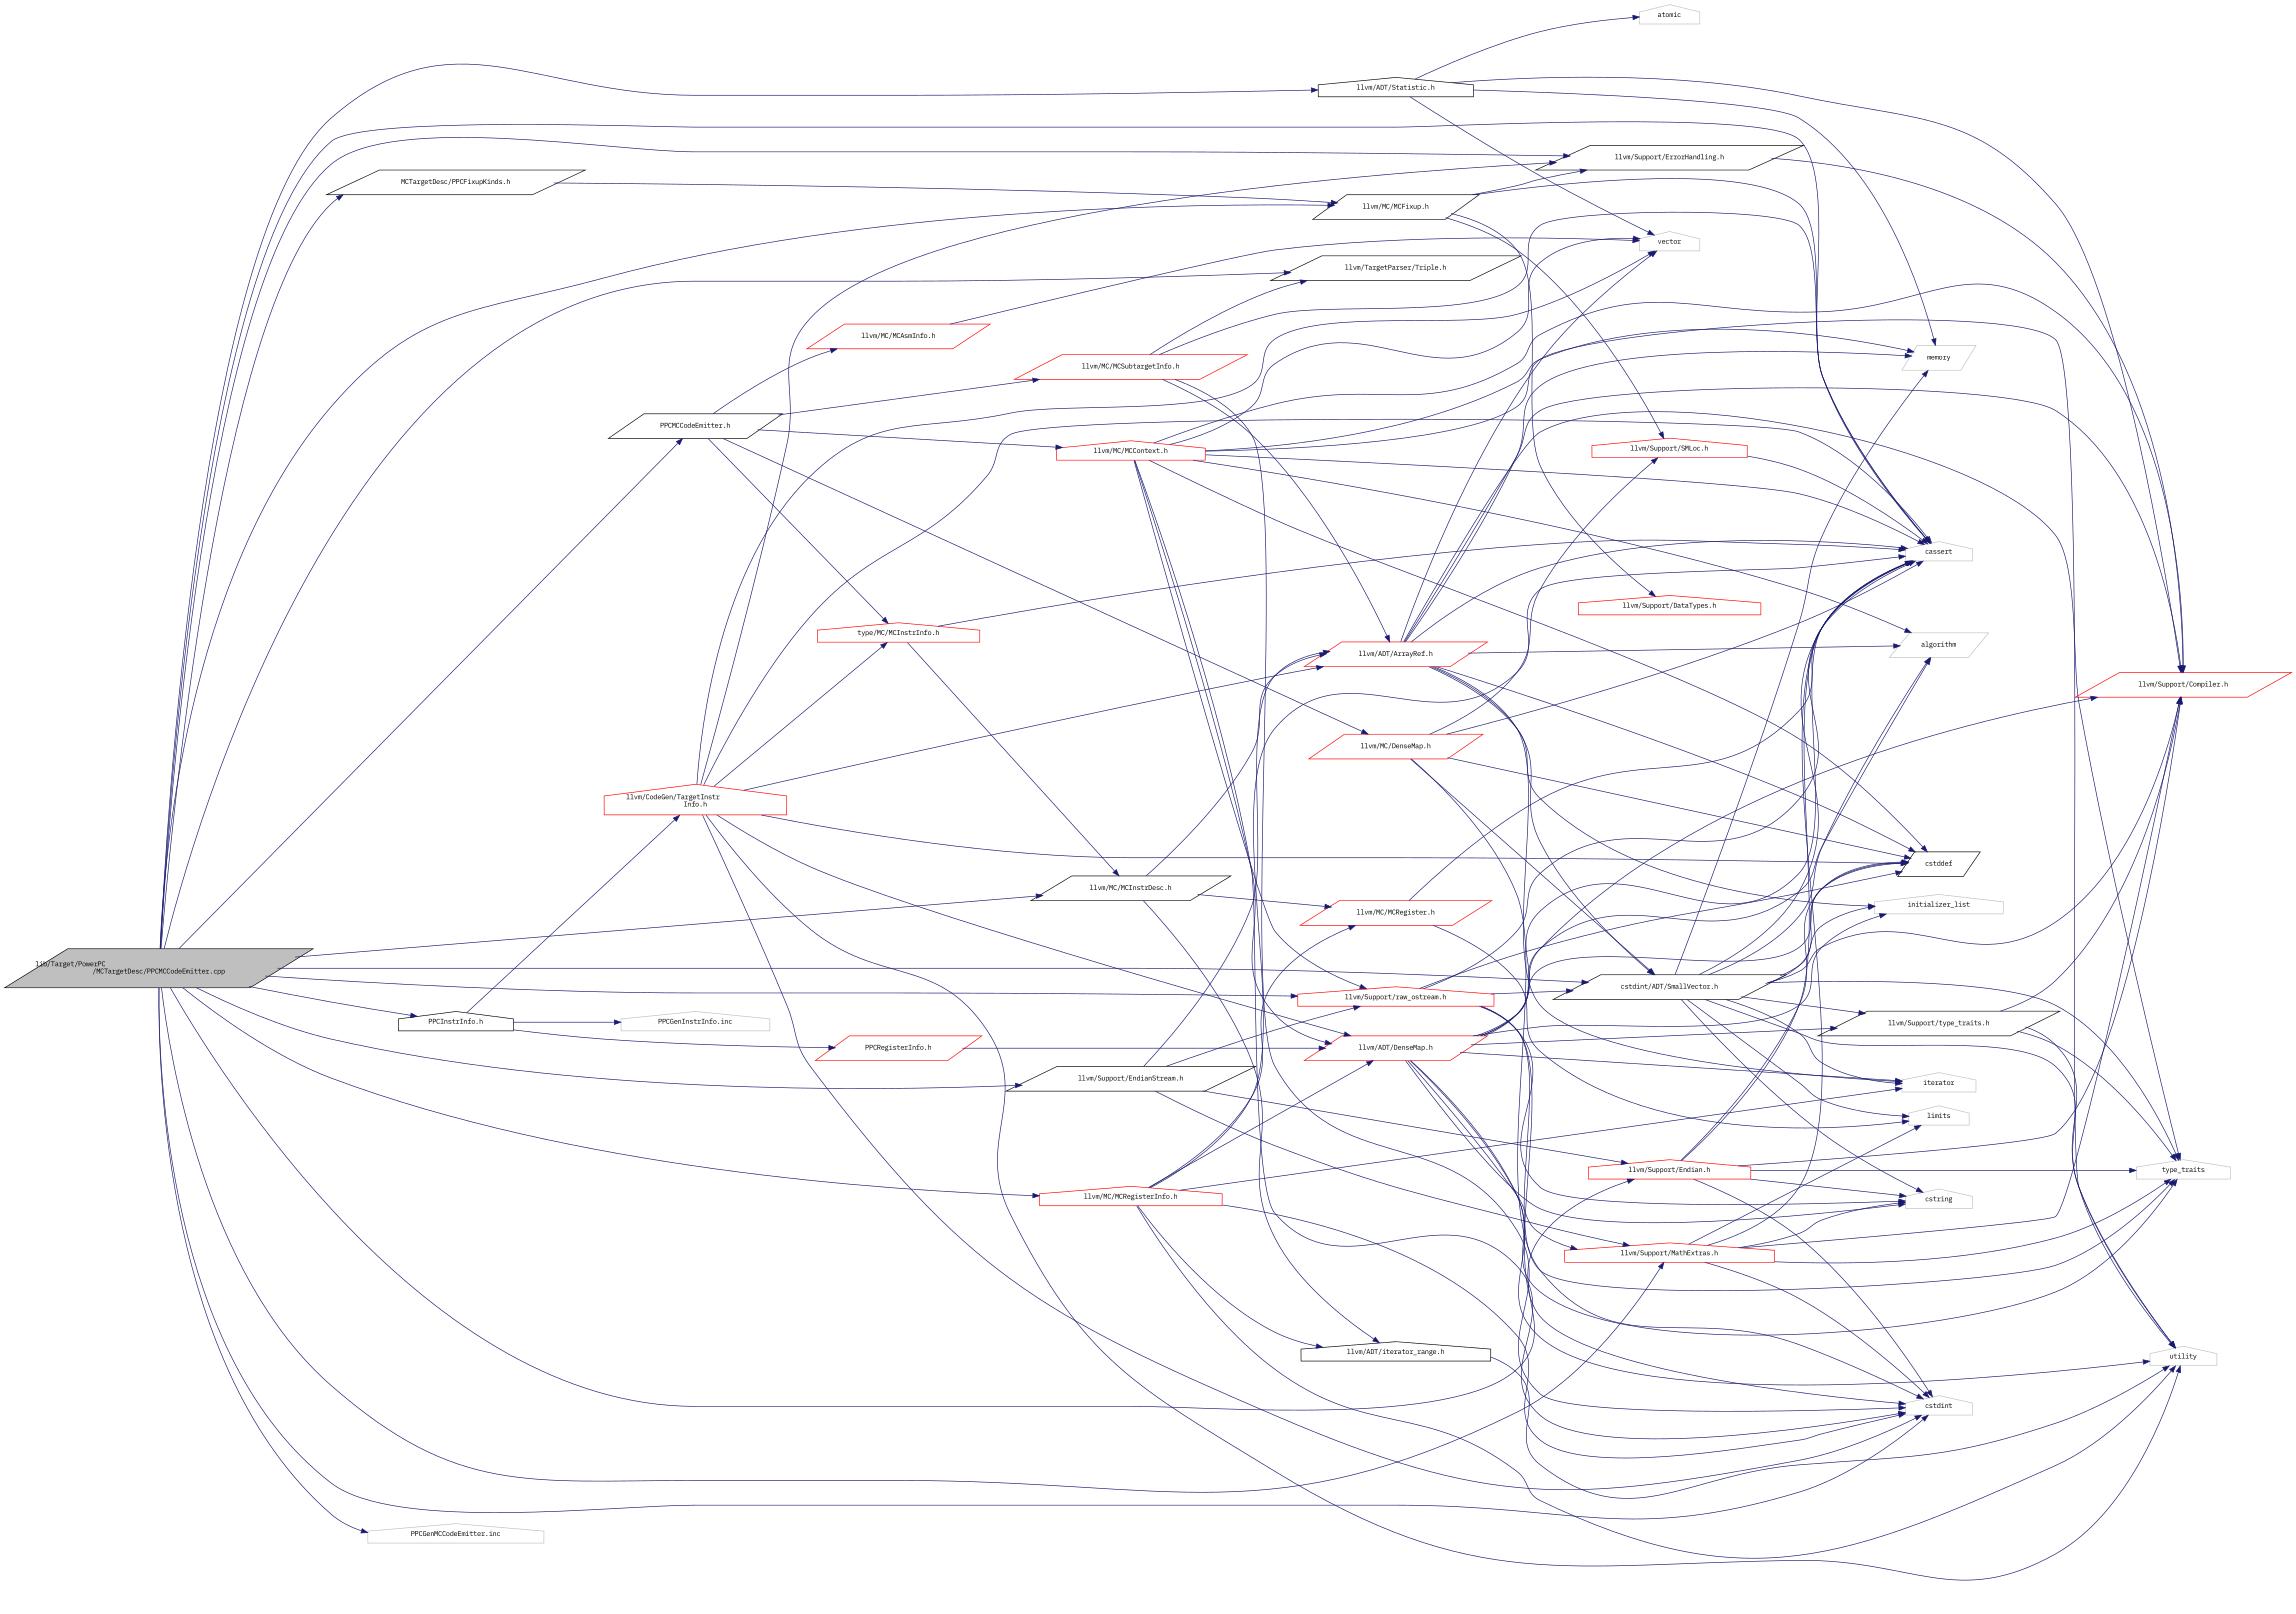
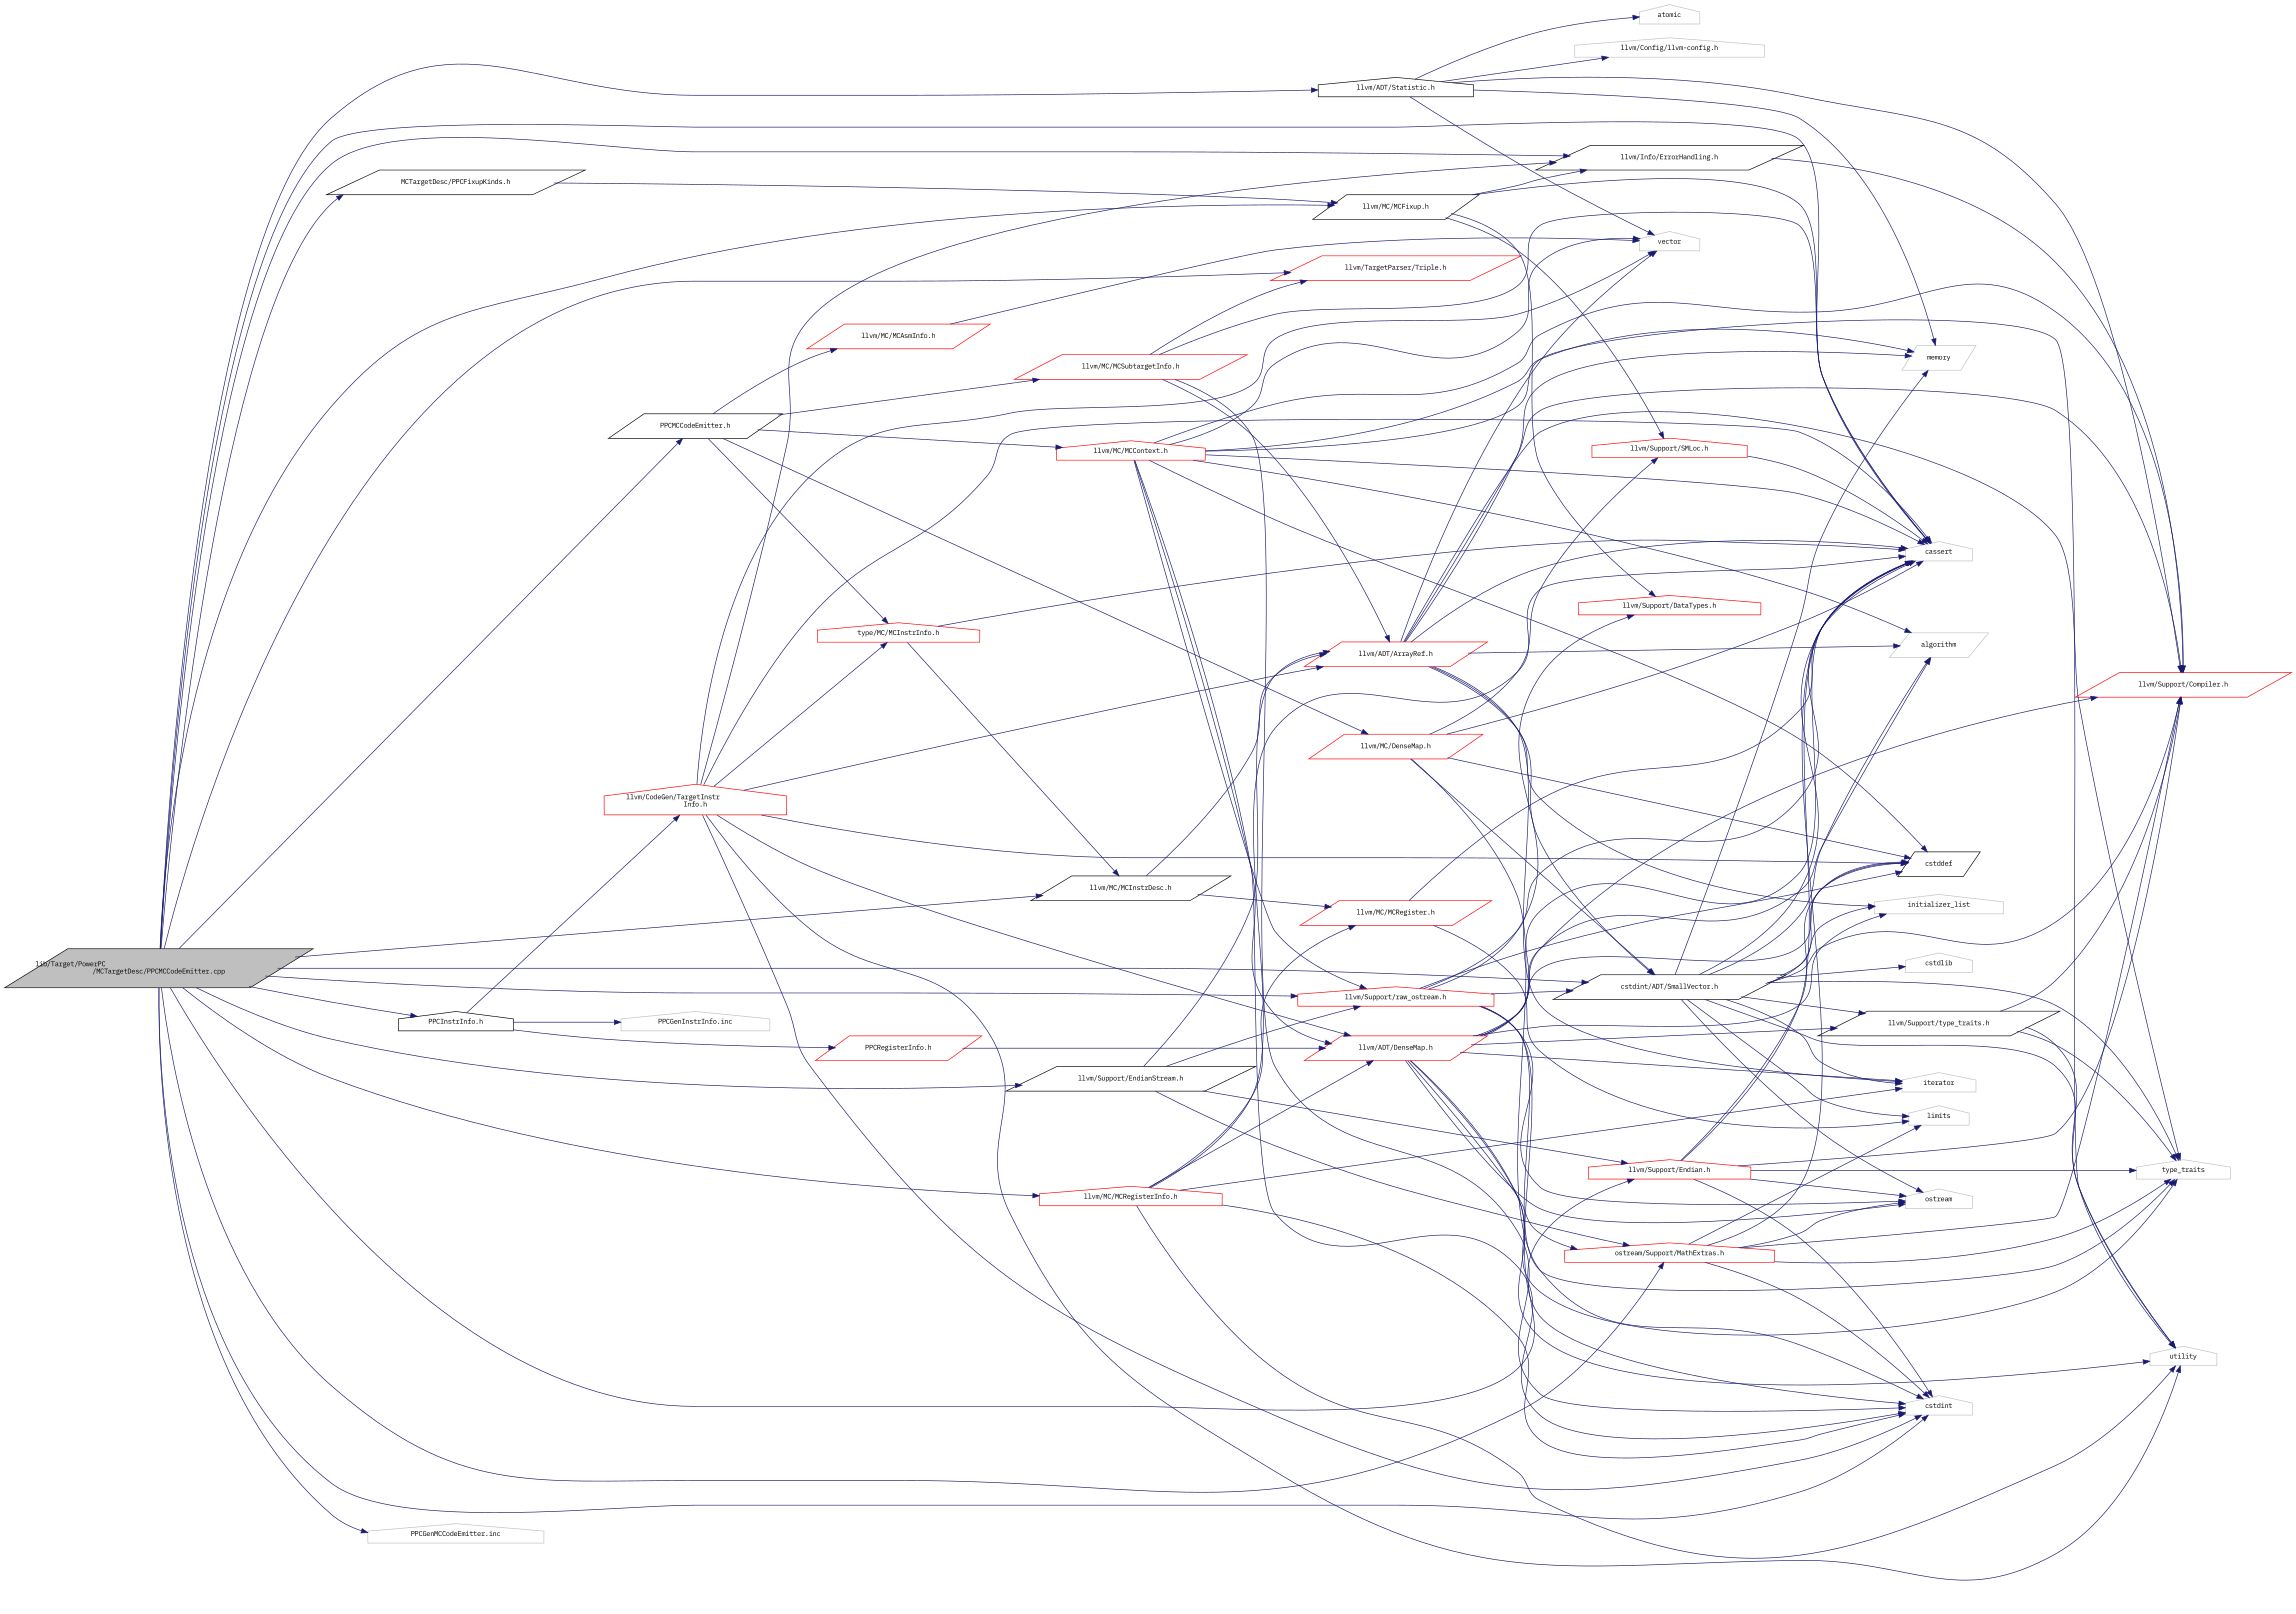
node "llvm/Config/llvm-config.h": added
node "llvm/Support/ErrorHandling.h": label "llvm/Support/ErrorHandling.h" -> "llvm/Info/ErrorHandling.h"
node "llvm/TargetParser/Triple.h": color black -> red
edge "llvm/ADT/ArrayRef.h" -> "cstddef": removed
edge "llvm/Support/raw_ostream.h" -> "llvm/Support/DataTypes.h": added
node "cstdlib": added
node "cstring": label "cstring" -> "ostream"
node "llvm/Support/MathExtras.h": label "llvm/Support/MathExtras.h" -> "ostream/Support/MathExtras.h"
node "llvm/ADT/iterator_range.h": removed
